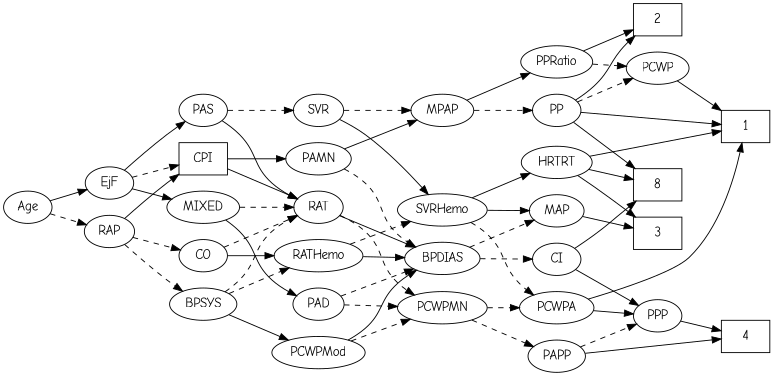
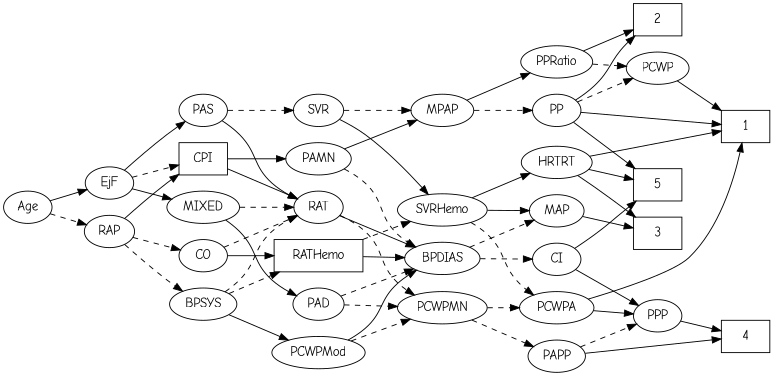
node "8": label "8" -> "5"
node "RATHemo": shape ellipse -> box
